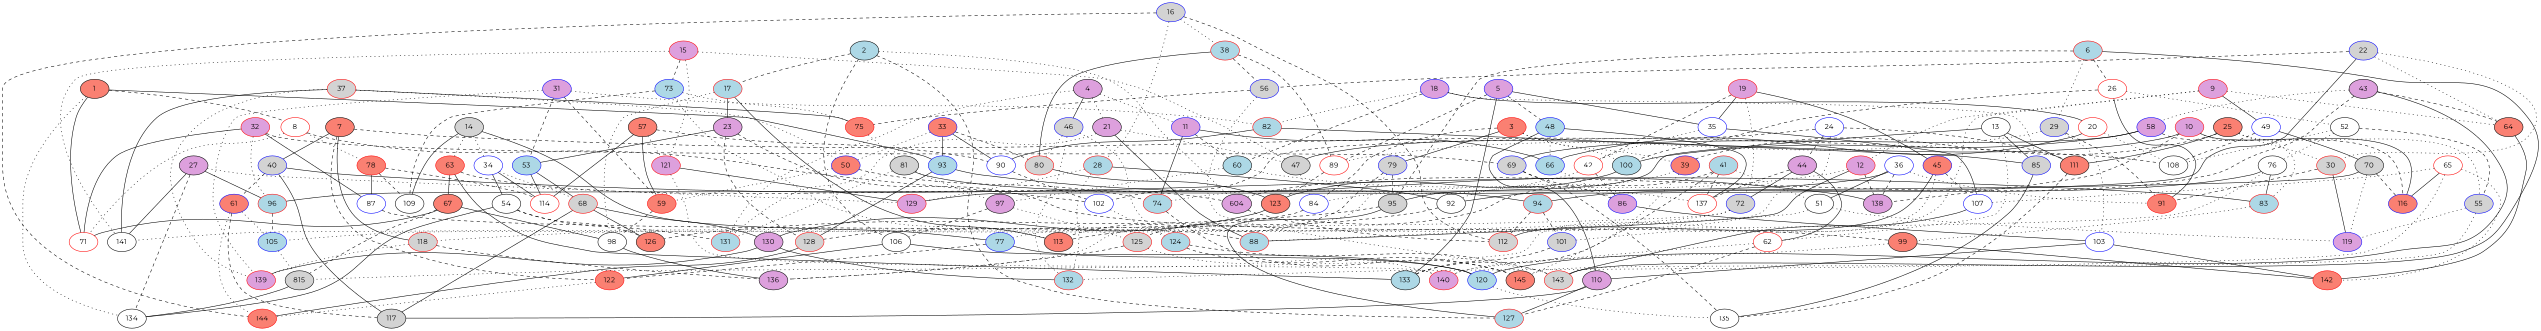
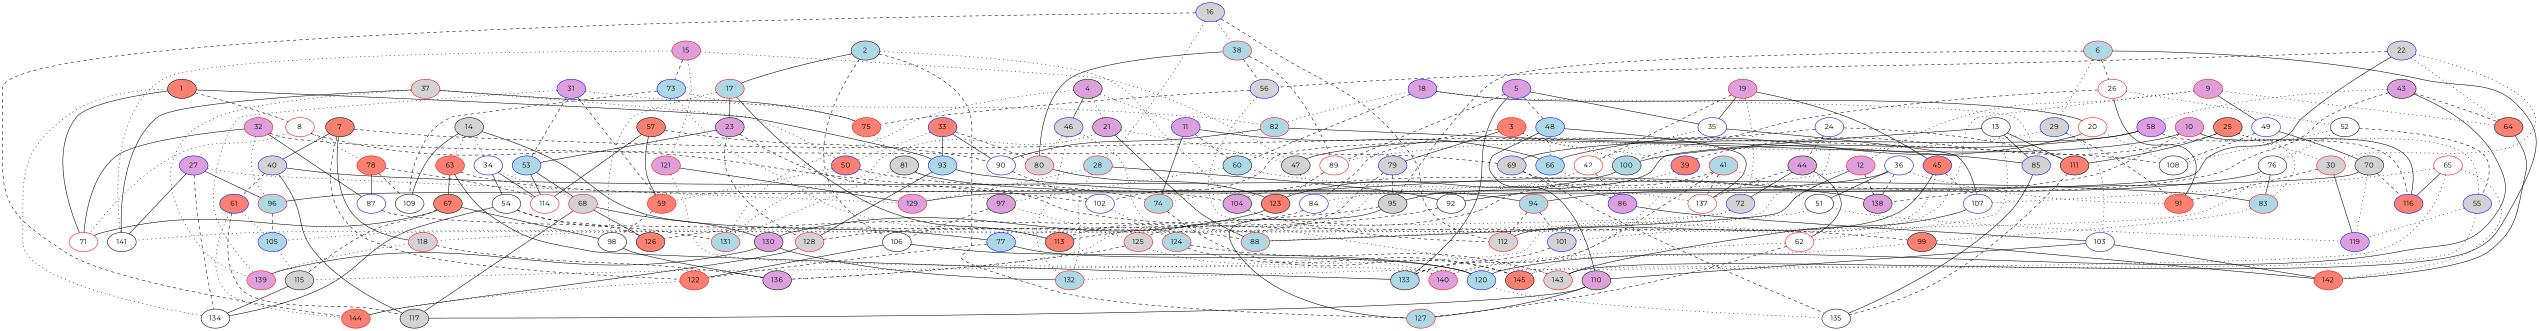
edge "2" -- "17": style dashed -> solid
node "27": color black -> blue
node "604": label "604" -> "104"
node "815": label "815" -> "115"
